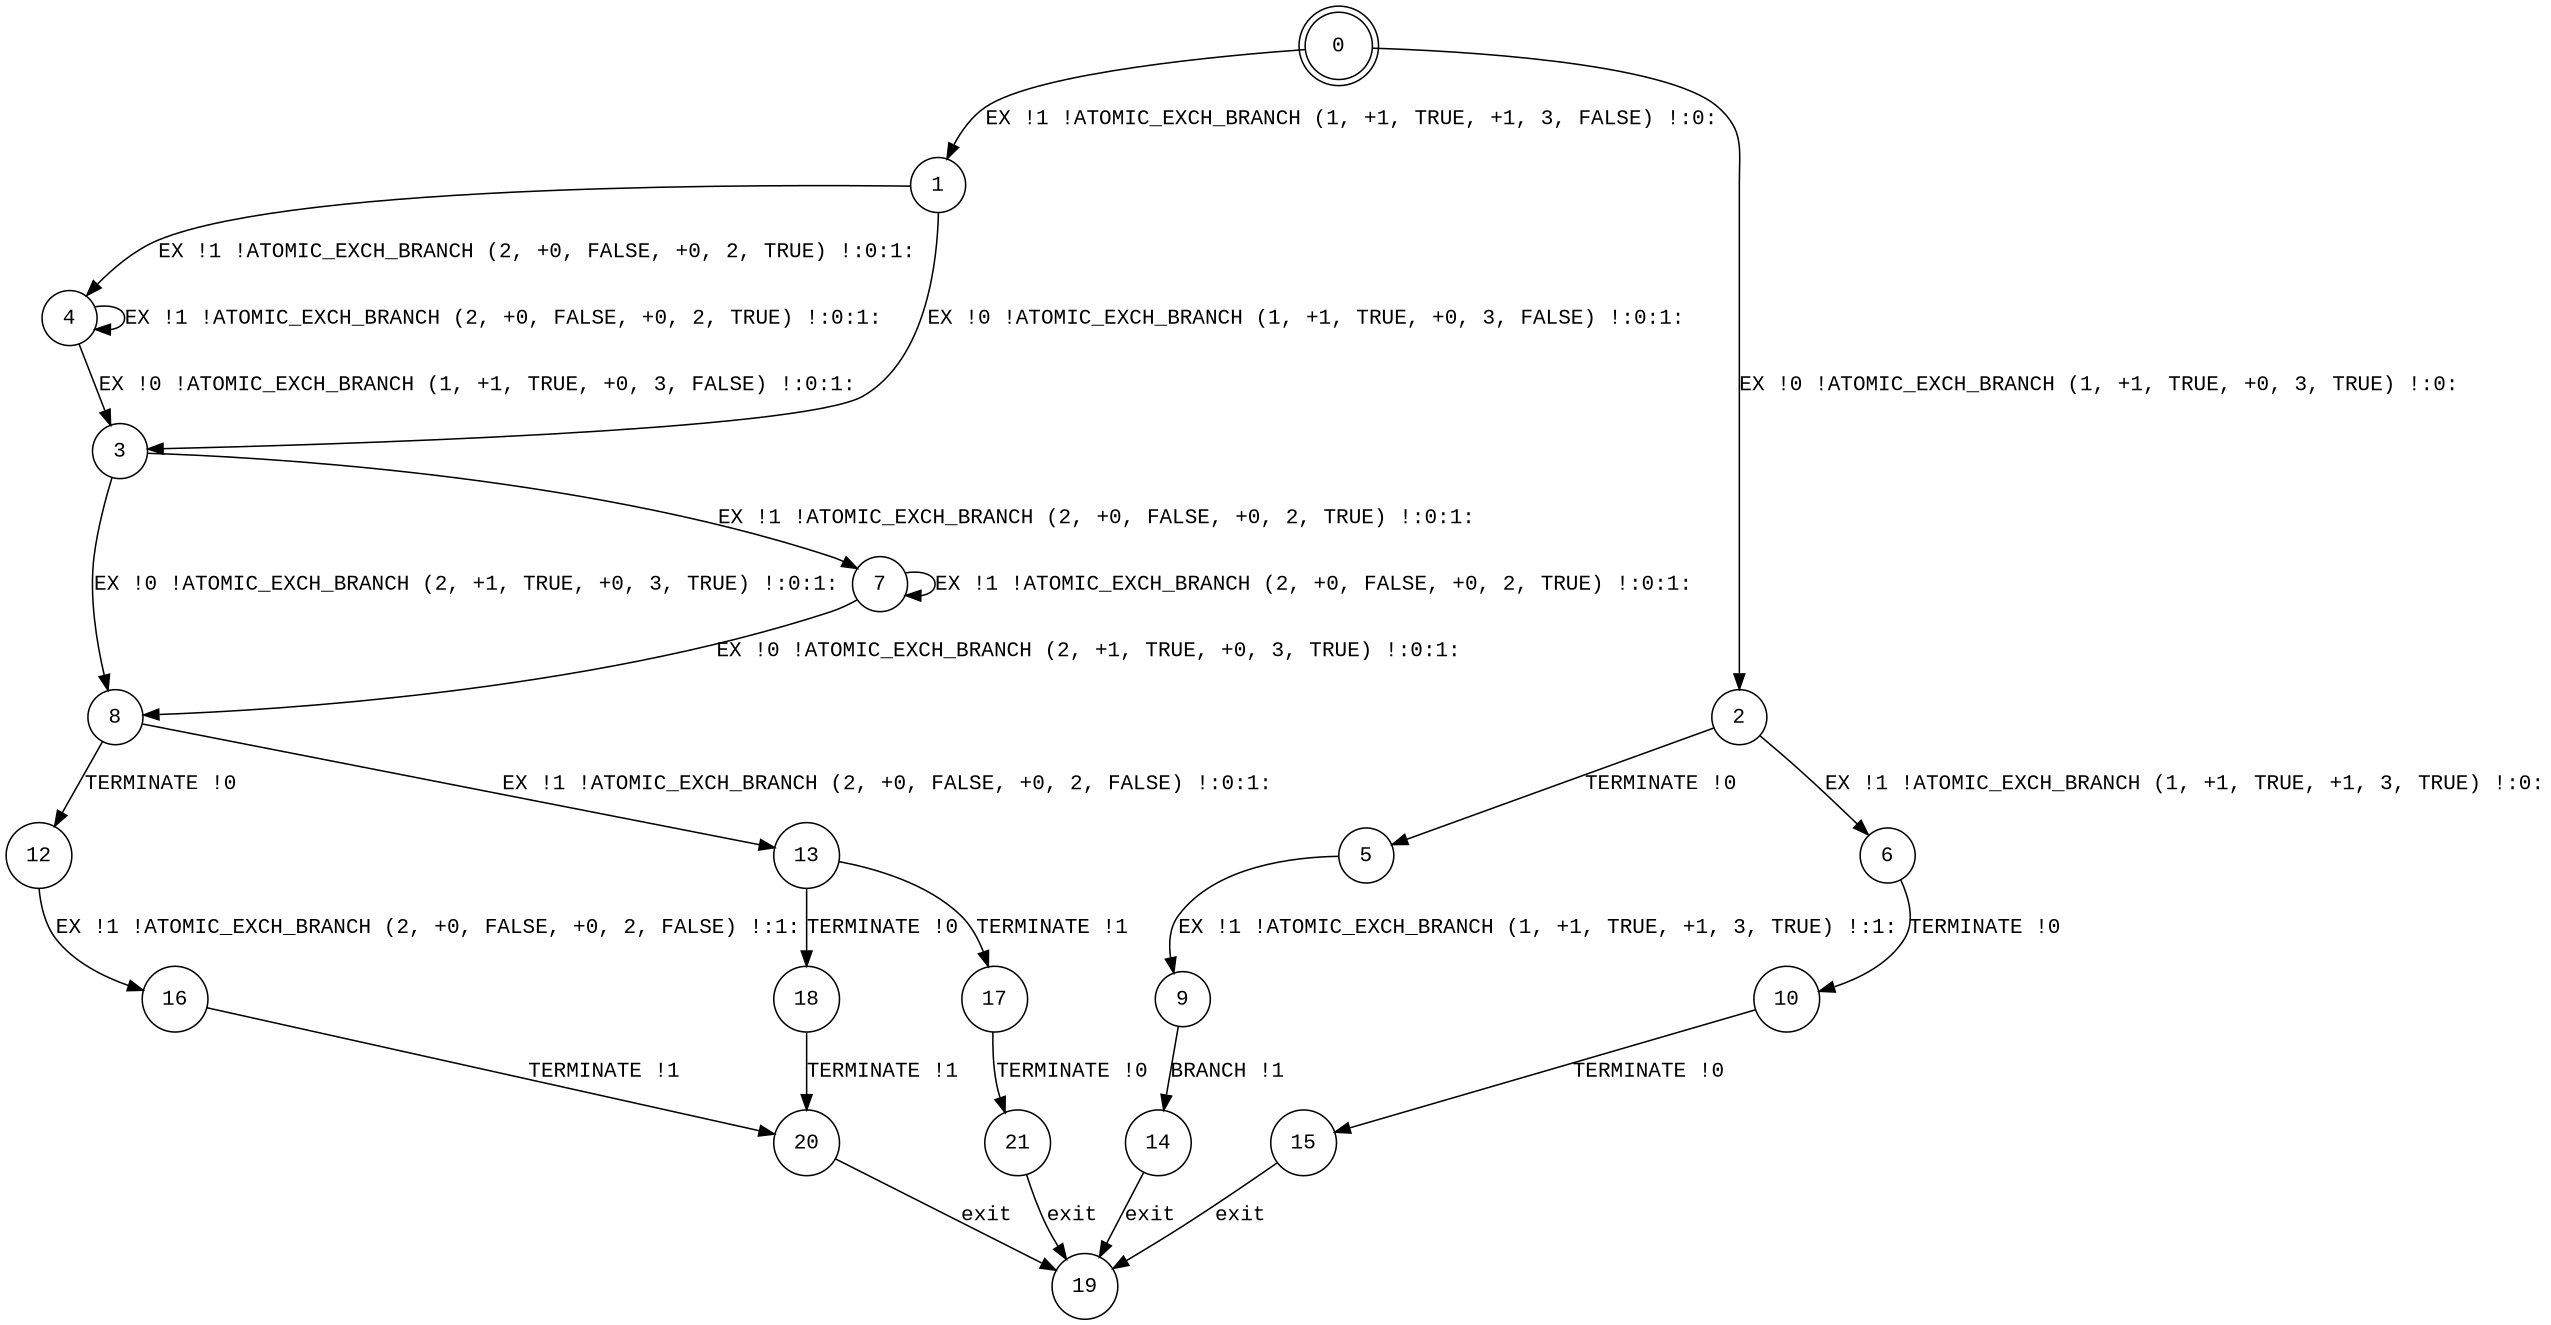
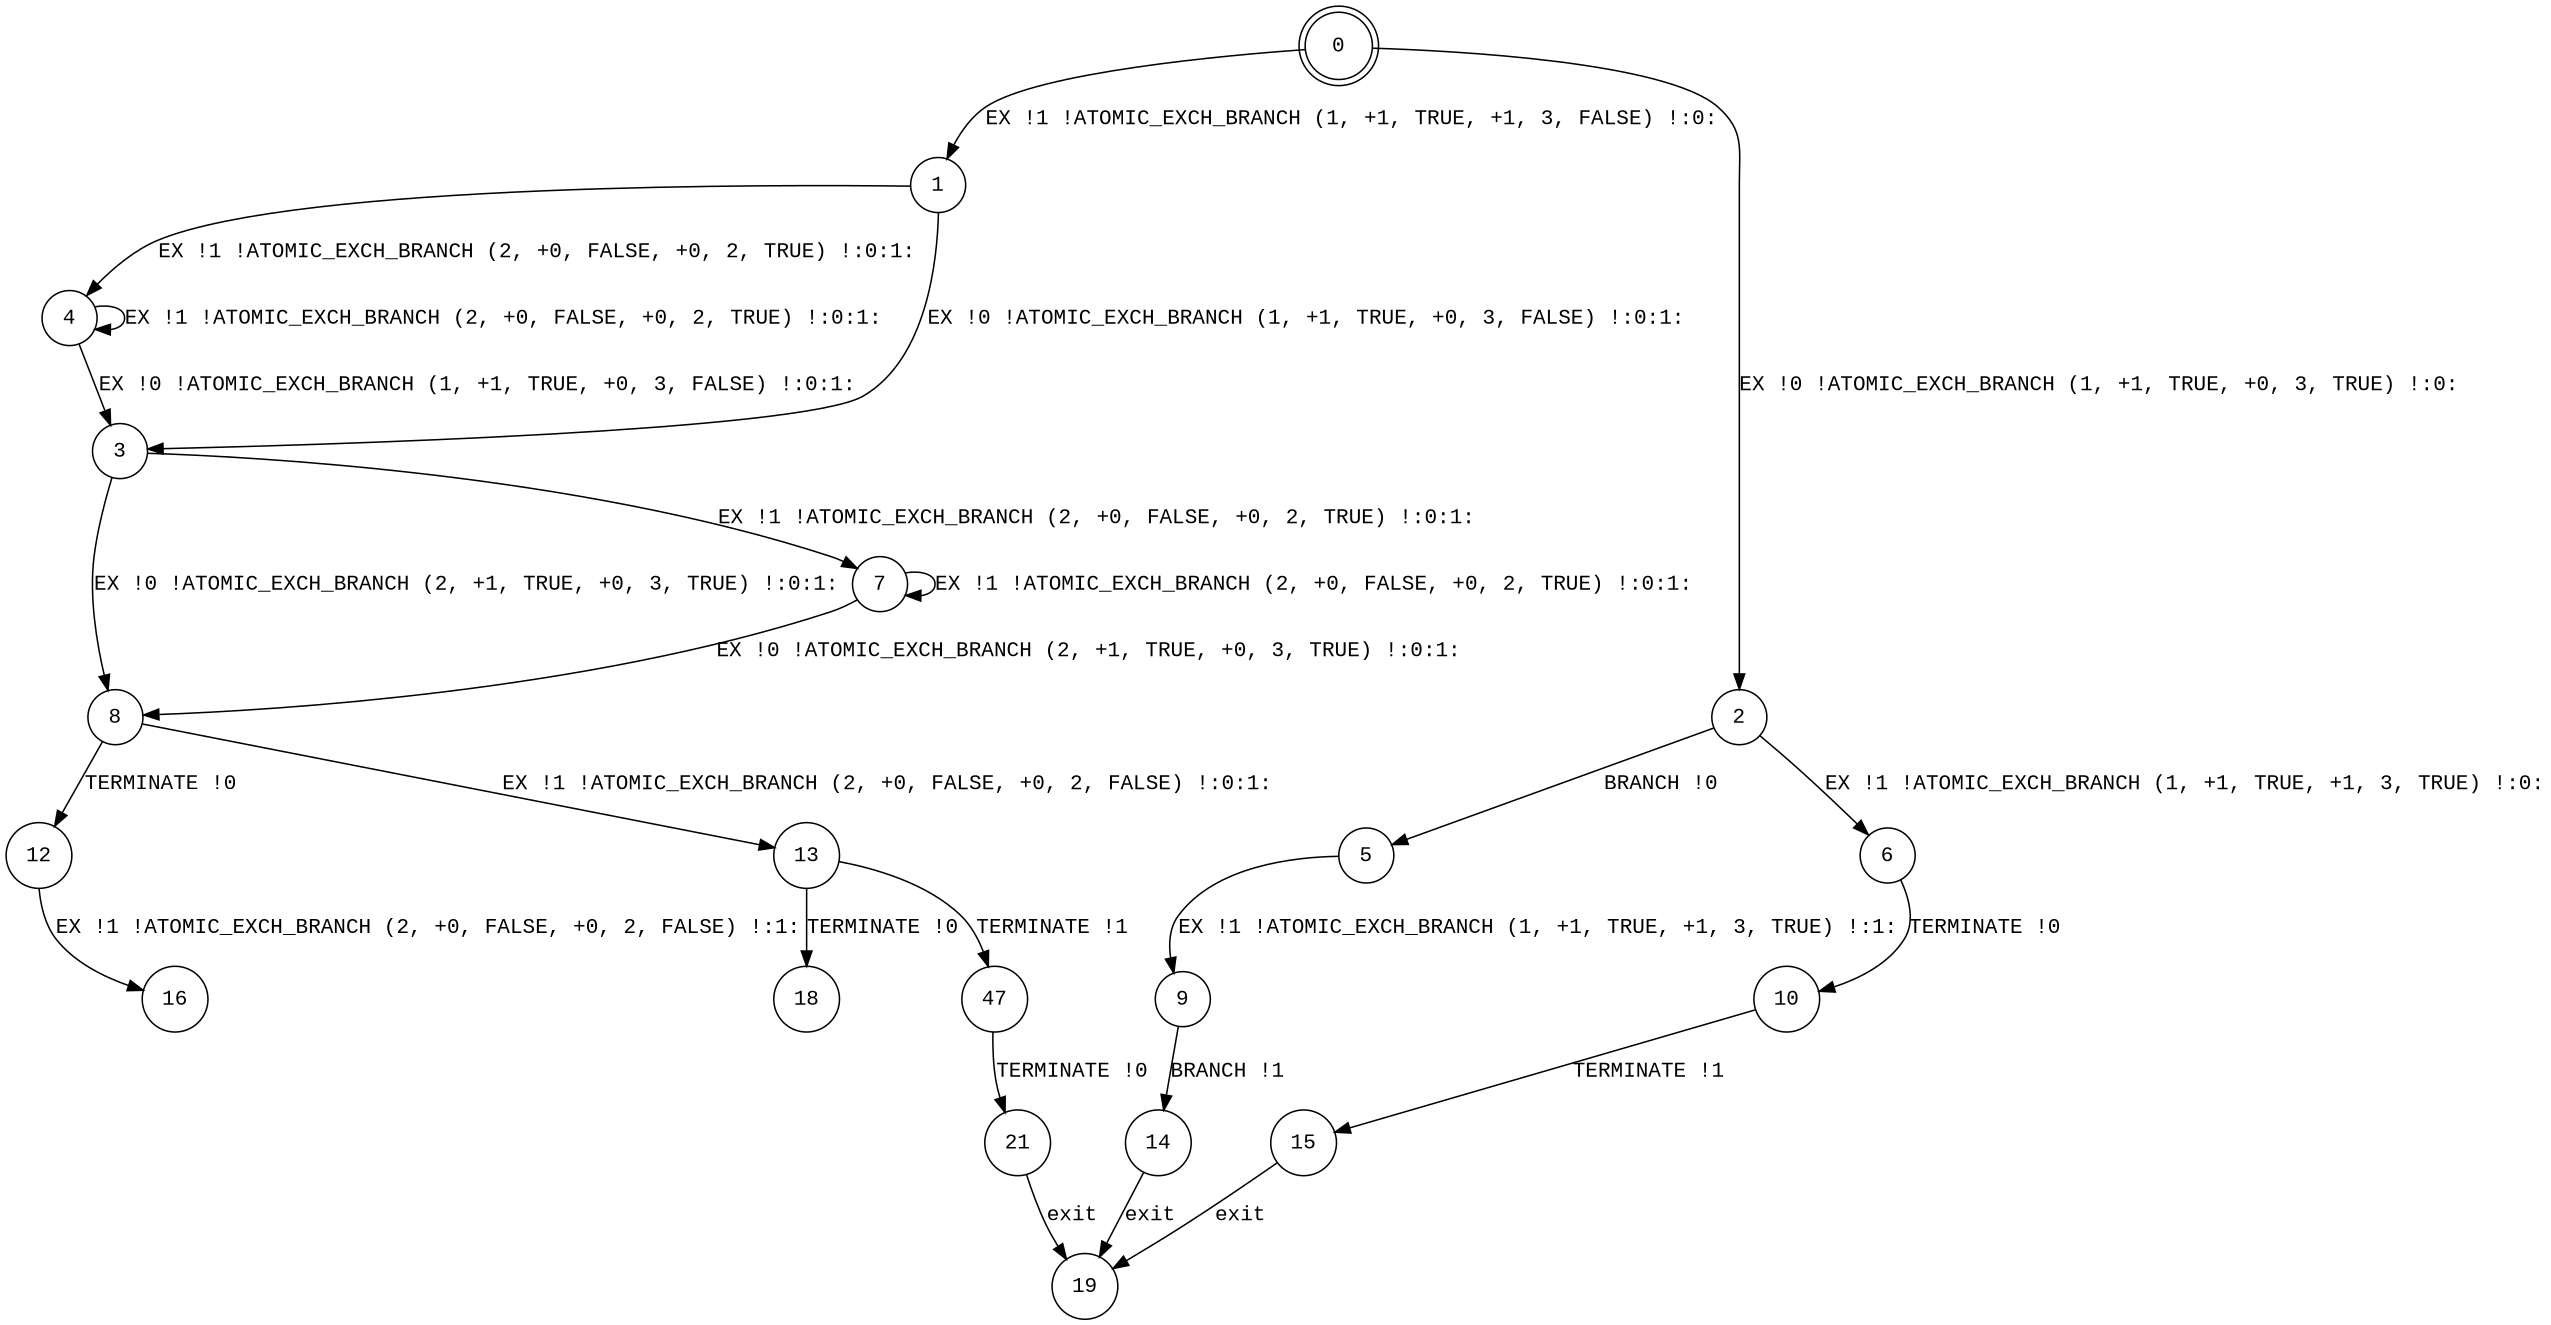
edge "2" -> "5": label "TERMINATE !0" -> "BRANCH !0"
node "17": label "17" -> "47"
edge "10" -> "15": label "TERMINATE !0" -> "TERMINATE !1"
node "20": removed
